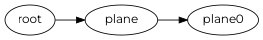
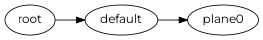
node "plane": label "plane" -> "default"
